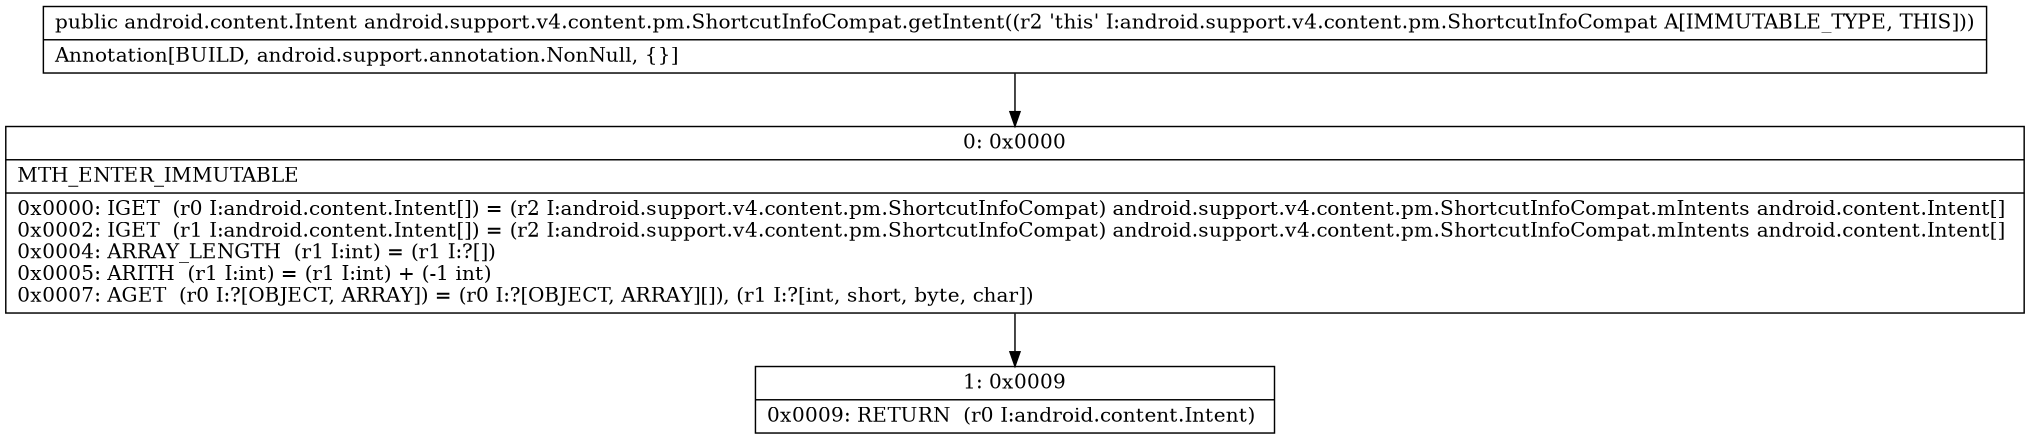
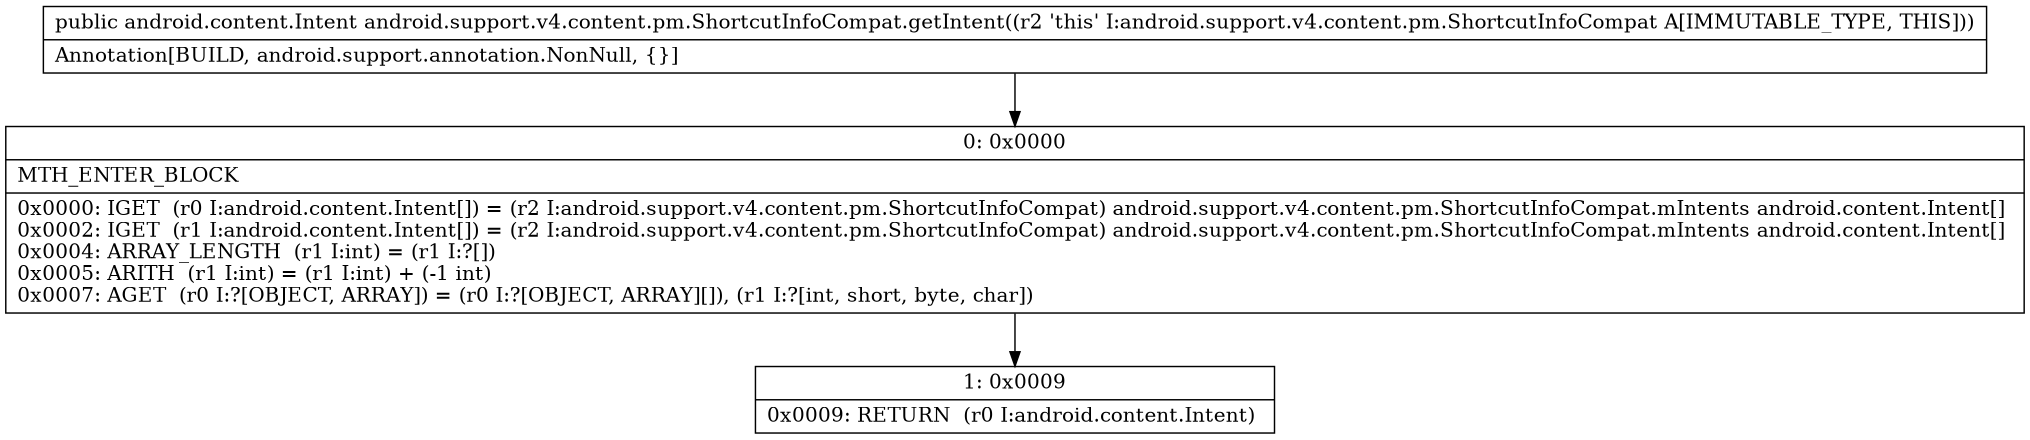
node "0: 0x0000": text "MTH_ENTER_IMMUTABLE" -> "MTH_ENTER_BLOCK"
